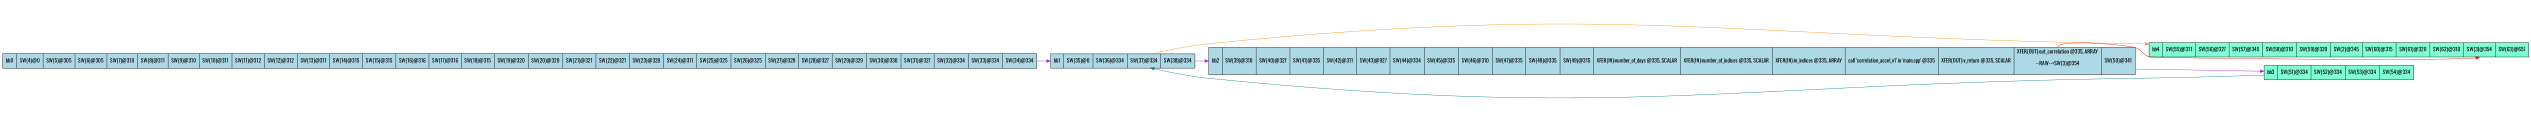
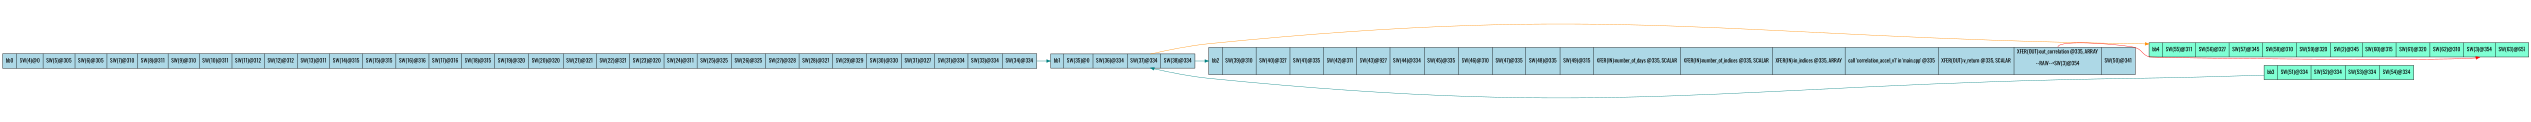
node "bb0": text "SW(32)@334" -> "SW(31)@334"
edge "bb0" -> "bb1": color purple -> teal
edge "bb1" -> "bb2": color purple -> teal
edge "bb2" -> "bb3": removed
